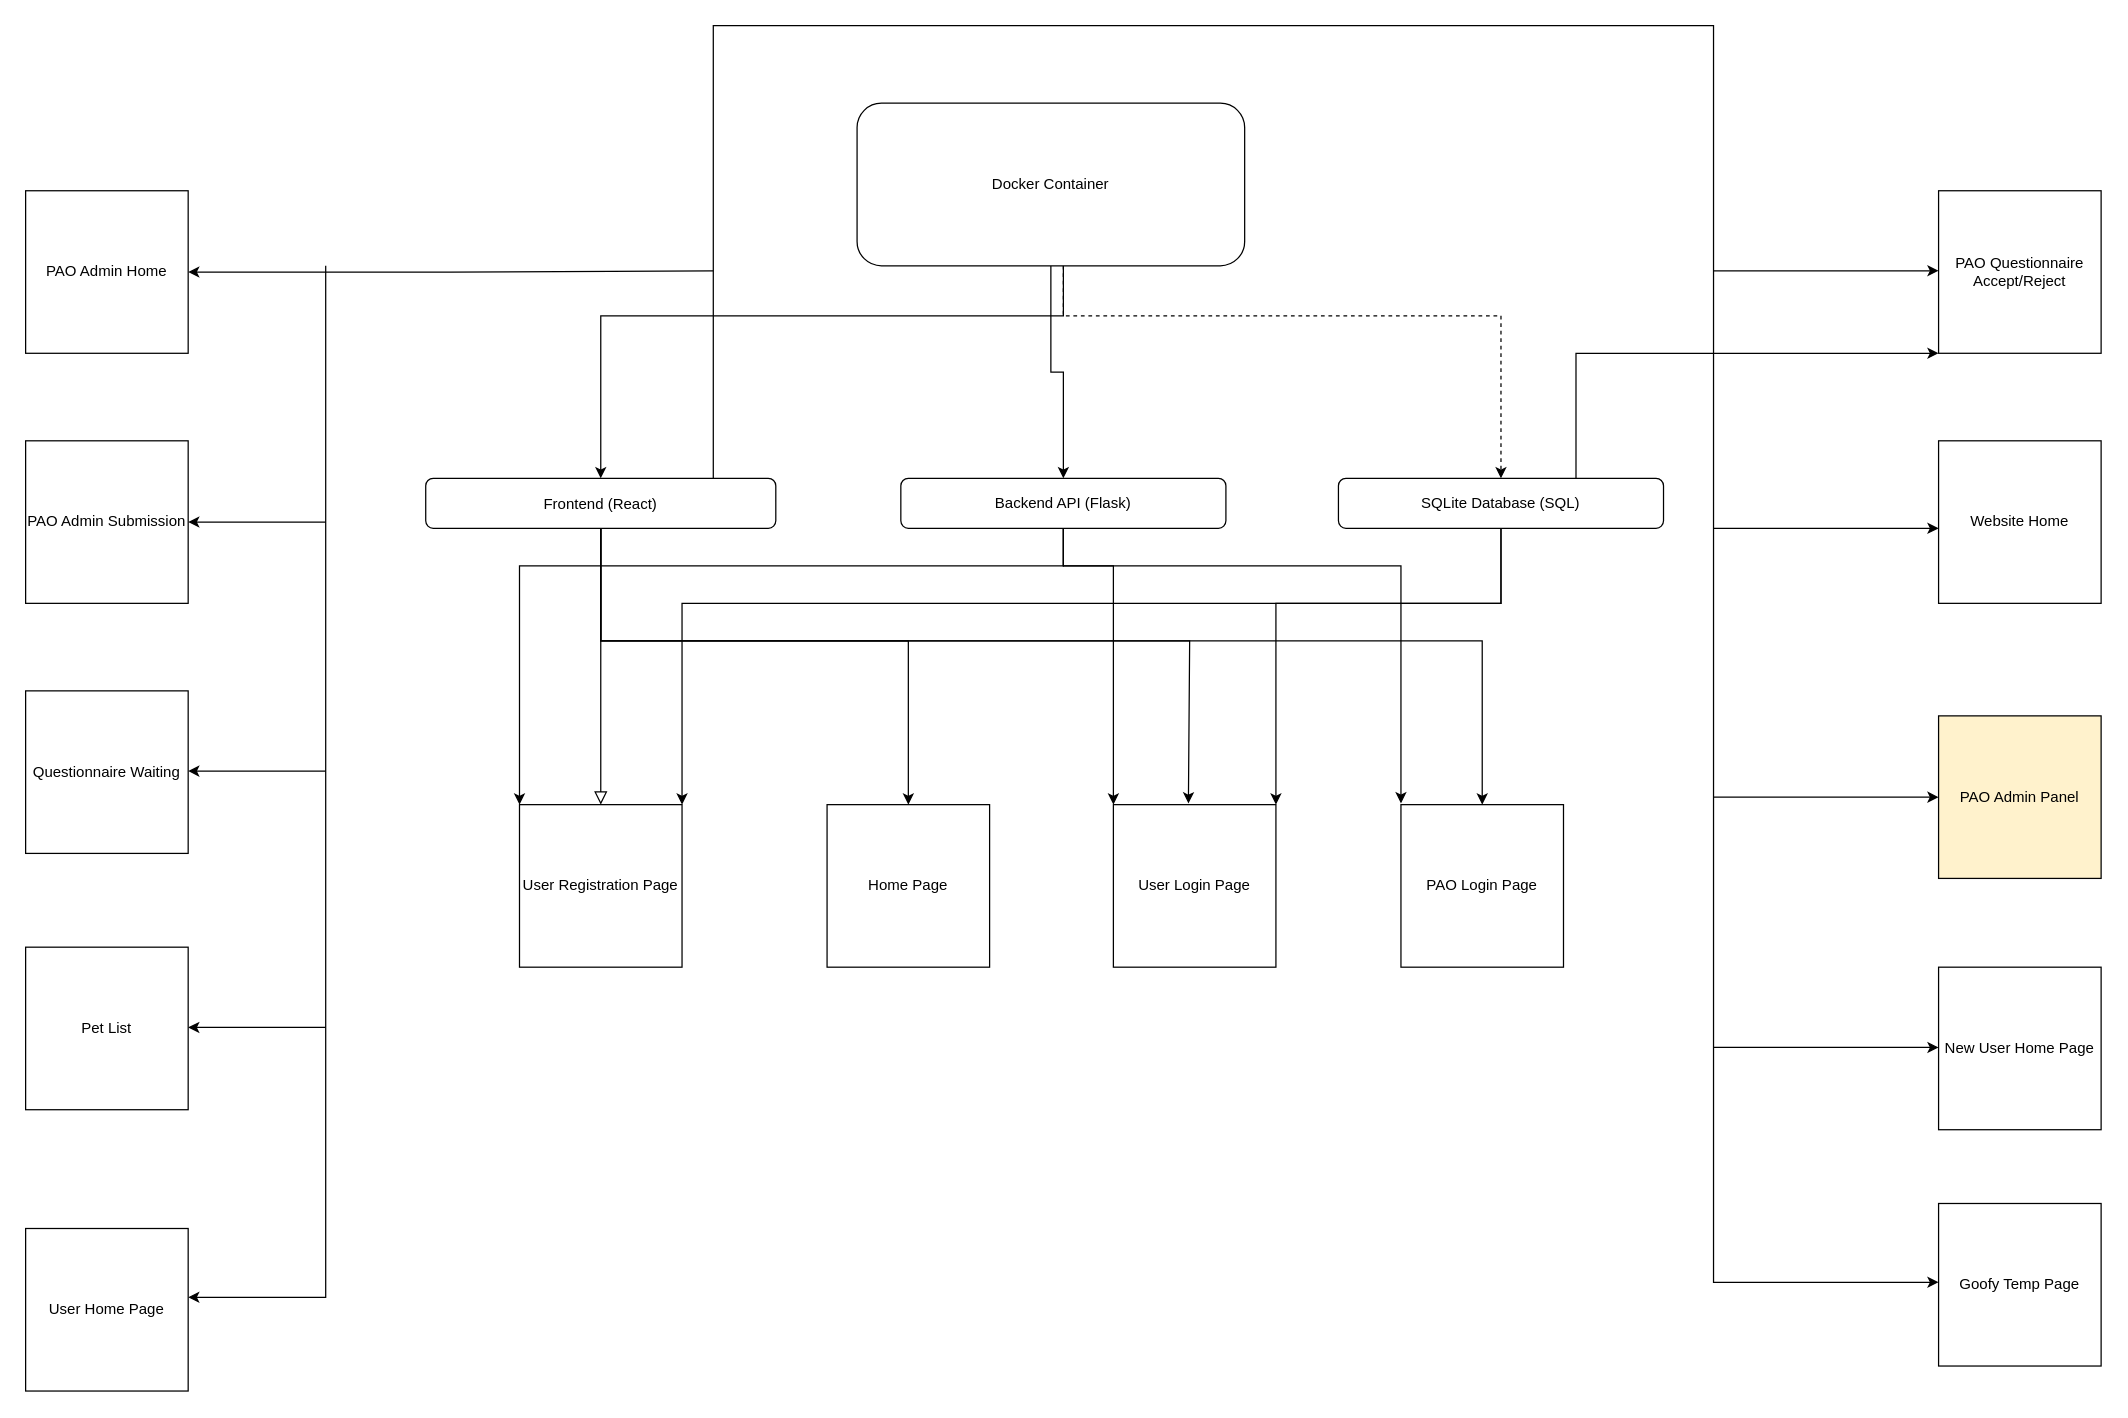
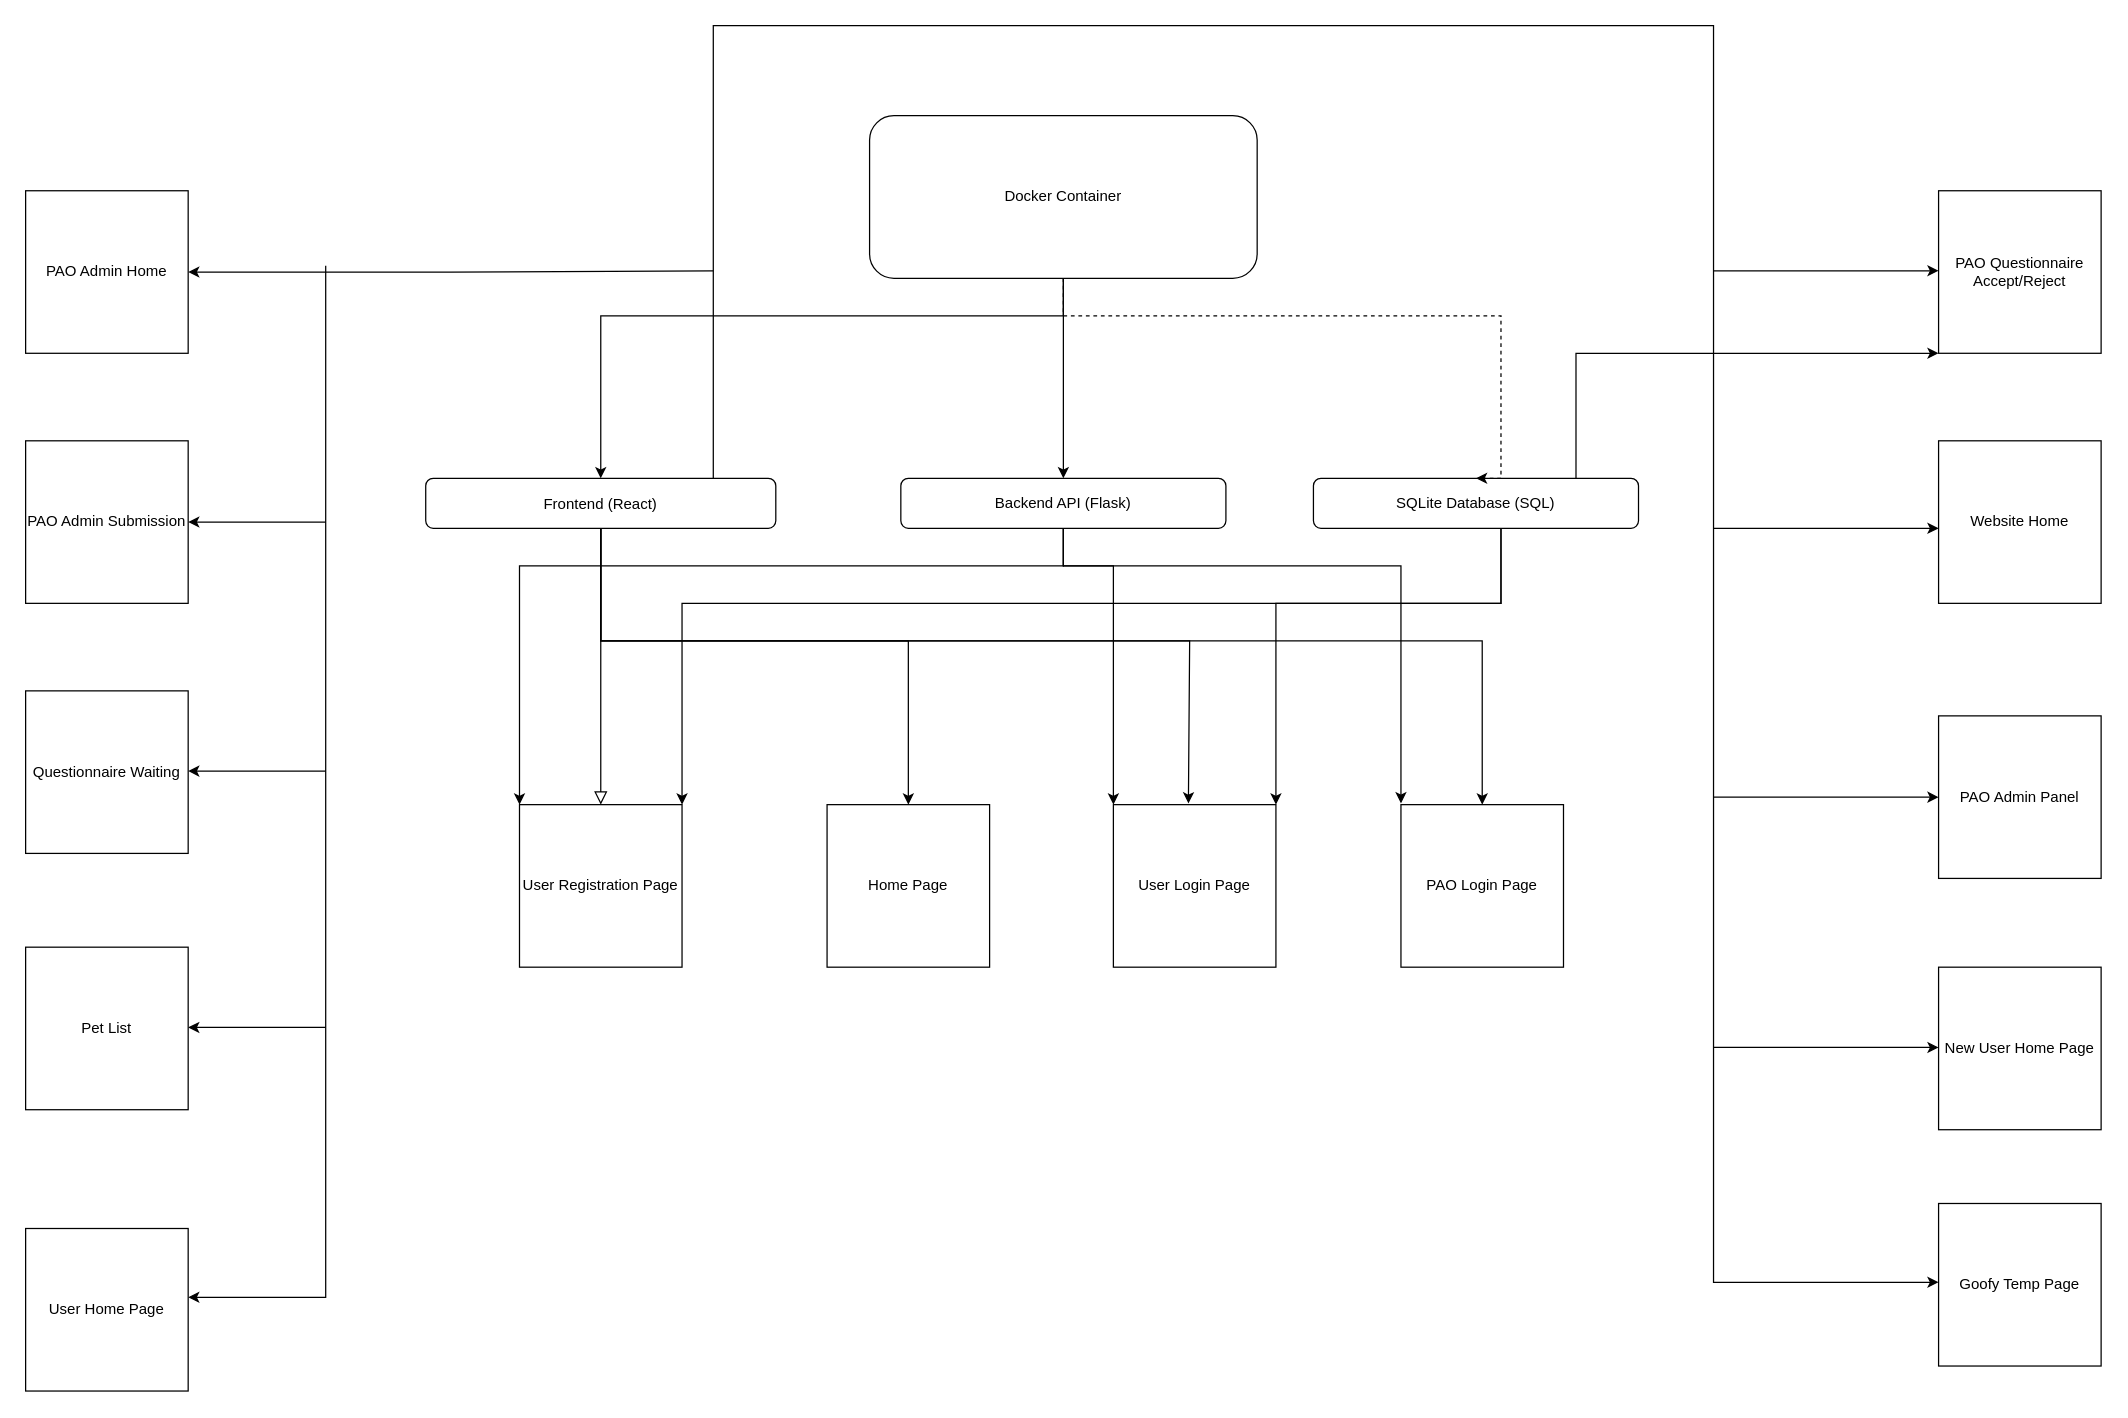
node "Docker Container": moved (1051, 184) -> (1063, 197)
node "SQLite Database (SQL)": moved (1501, 503) -> (1476, 503)
node "PAO Admin Panel": fillcolor #fff2cc -> #ffffff
